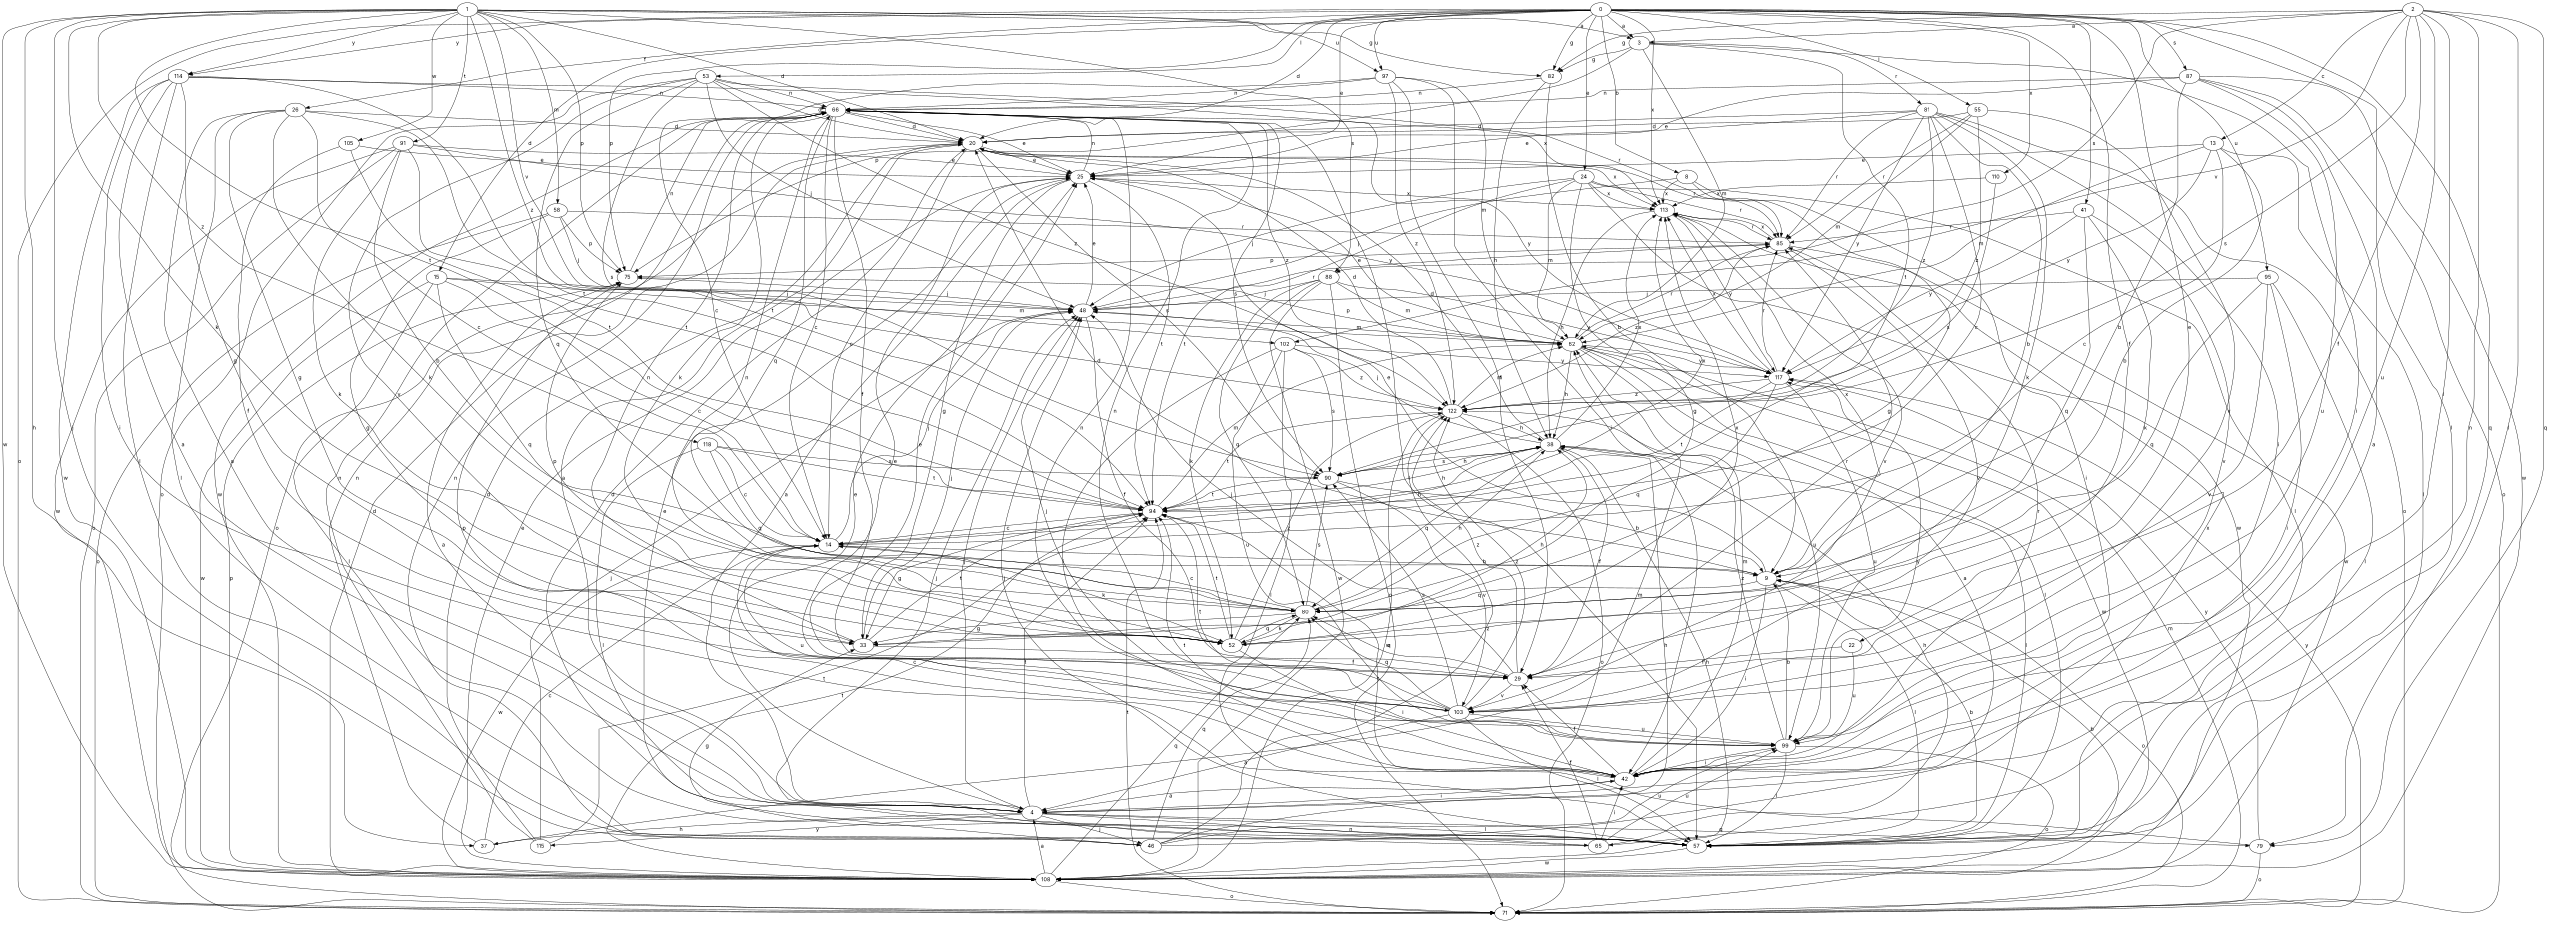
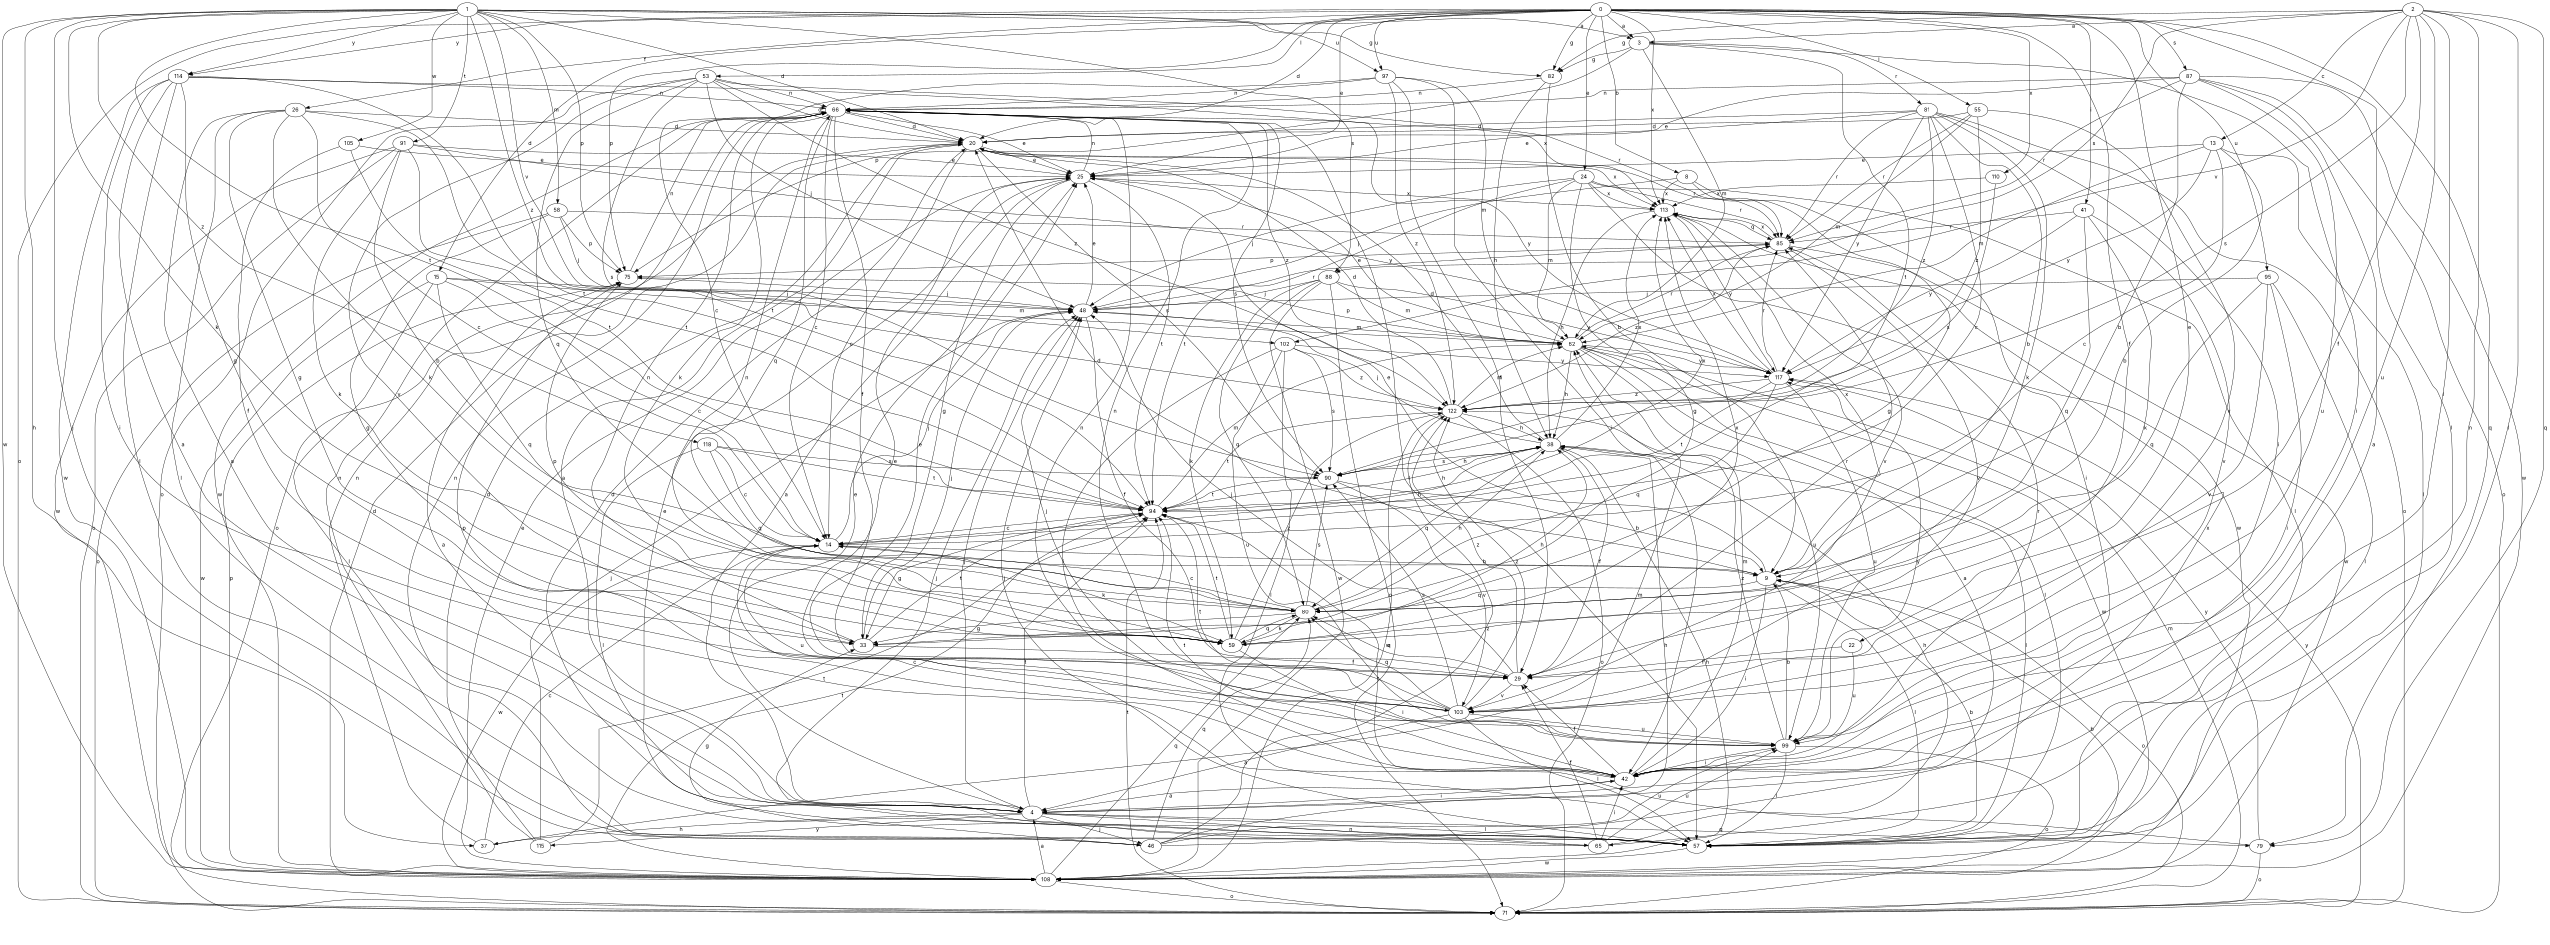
edge "87" -> "85": added, label "r"
edge "113" -> "85": label "r" -> "q"
node "52": label "52" -> "59"
